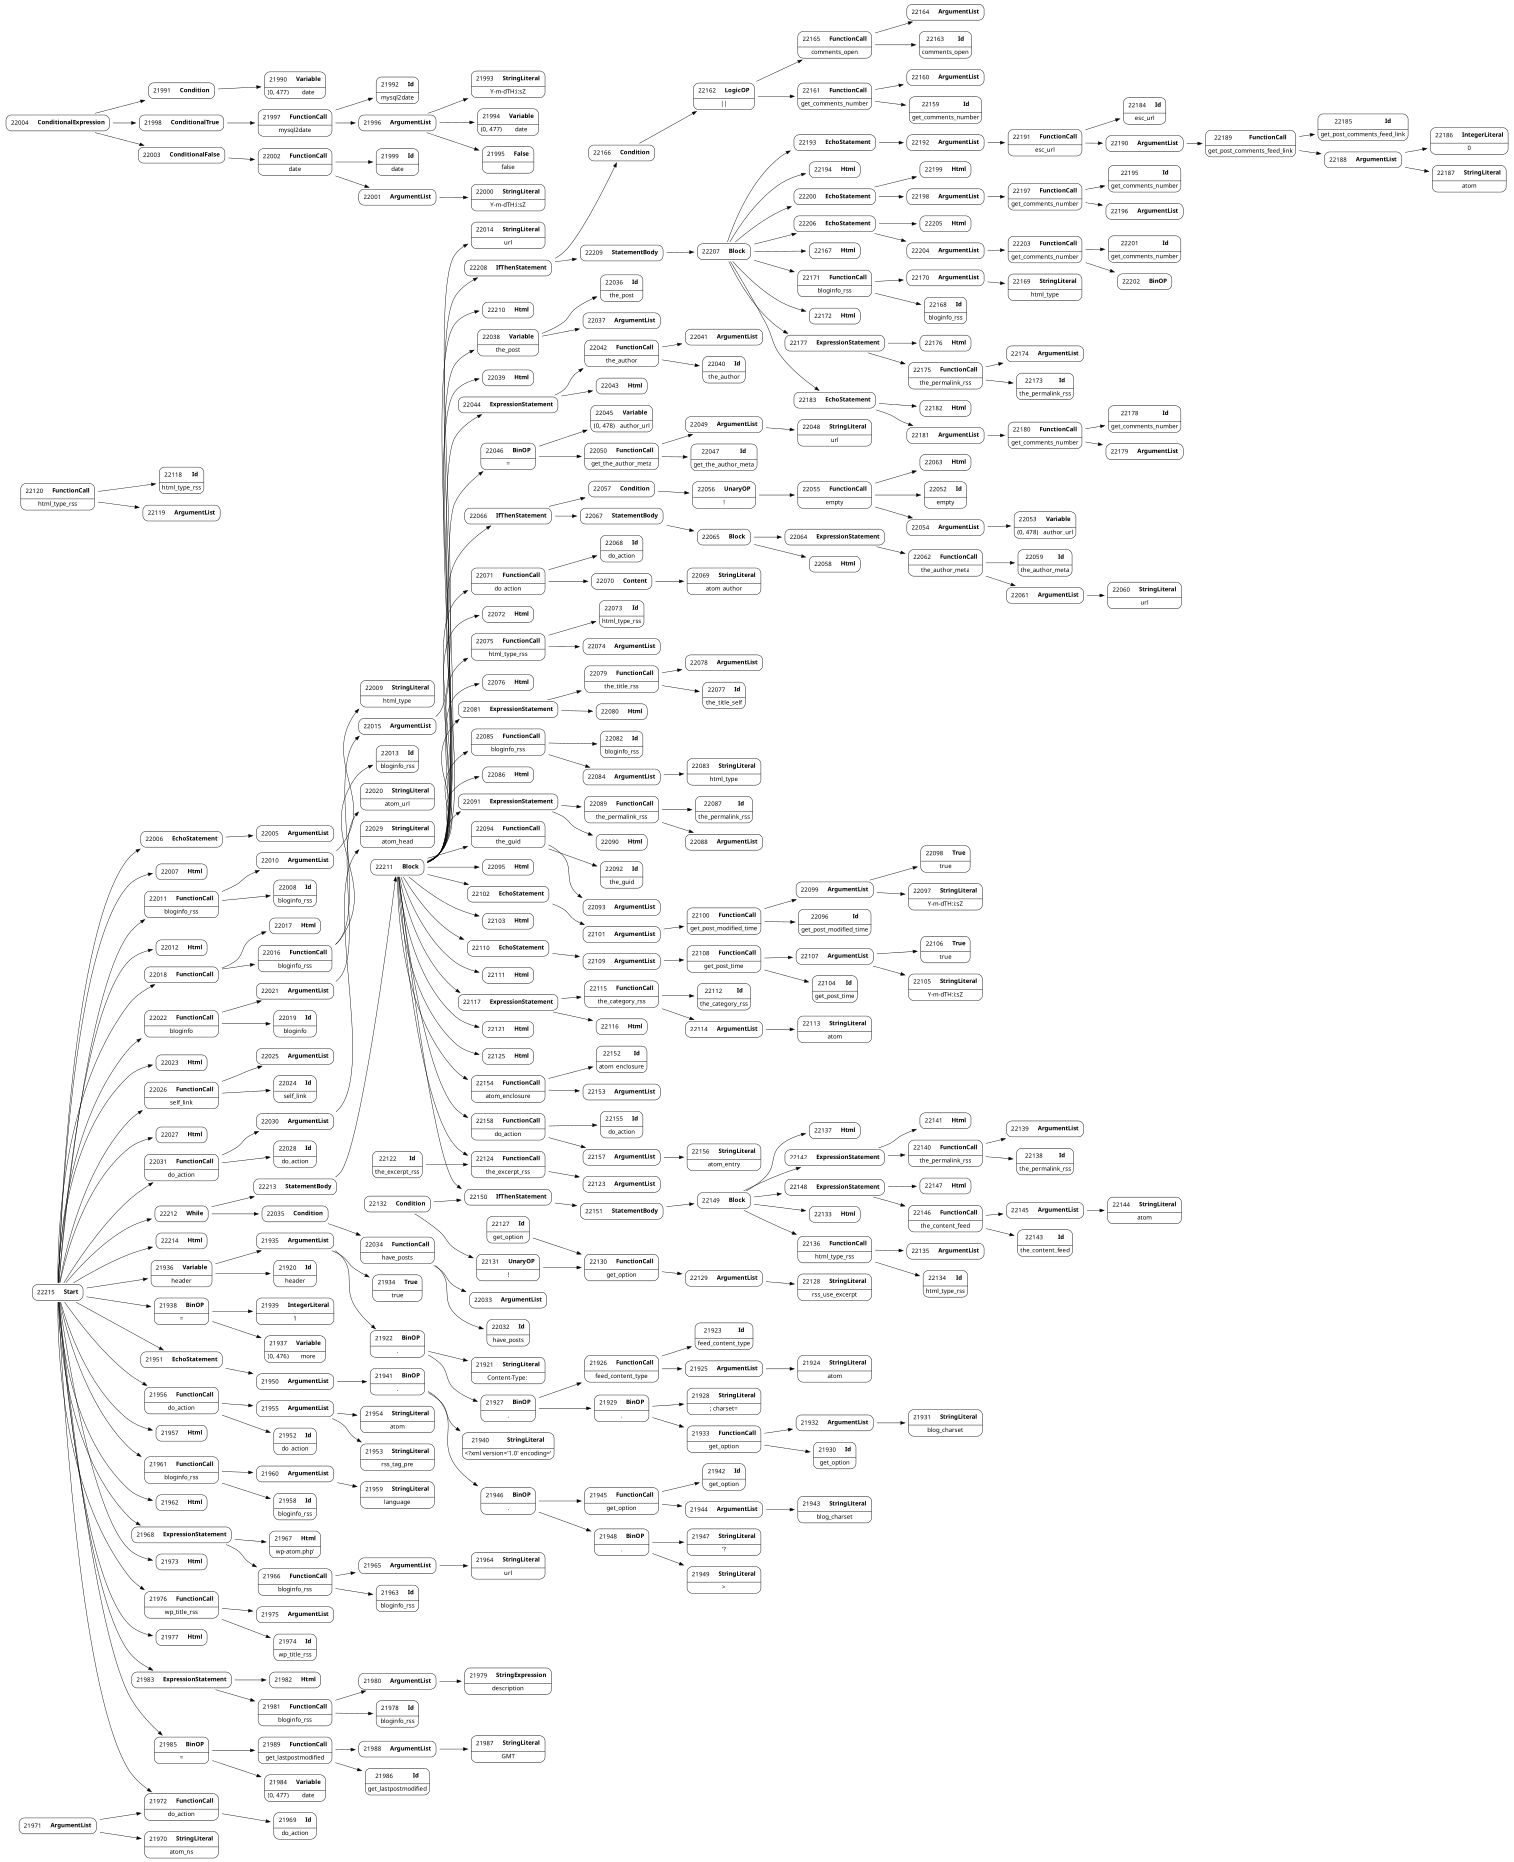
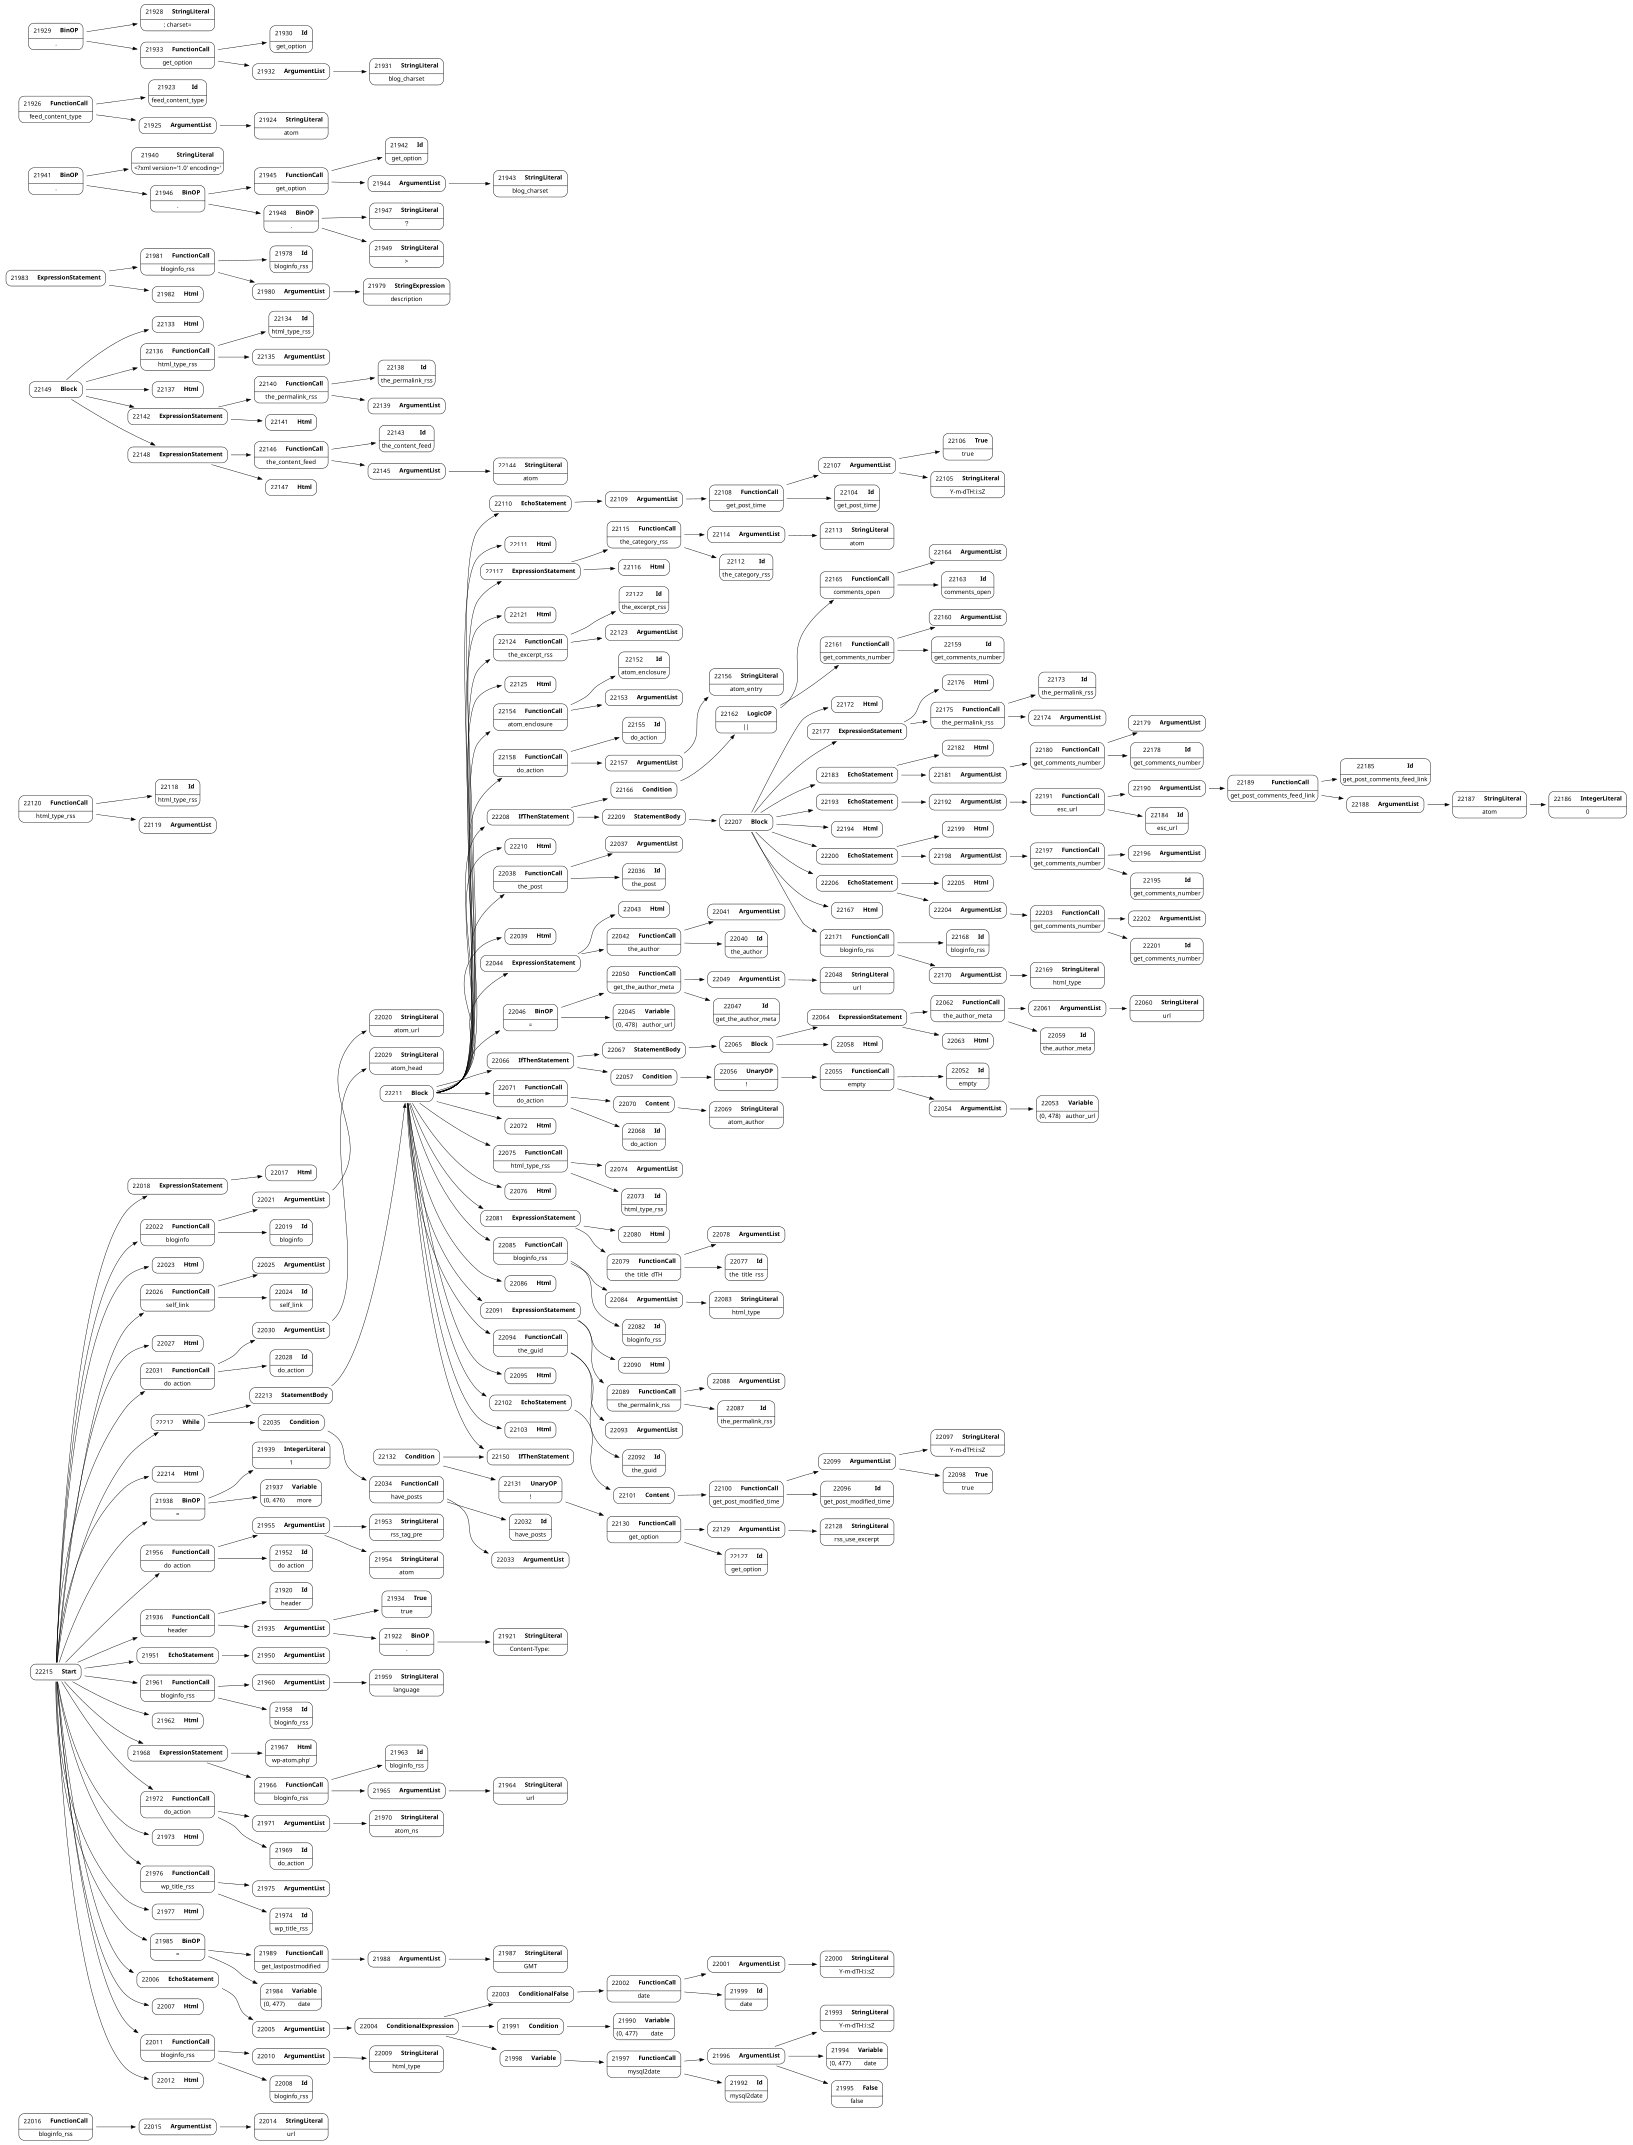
node "21998": text "ConditionalTrue" -> "Variable"
edge "22188" -> "22186": now "22187" -> "22186"
node "22202": text "BinOP" -> "ArgumentList"
node "22038": text "Variable" -> "FunctionCall"
edge "22055" -> "22063": now "22064" -> "22063"
node "22079": text "the_title_rss" -> "the_title_dTH"
node "22077": text "the_title_self" -> "the_title_rss"
node "22013": removed
node "22101": text "ArgumentList" -> "Content"
edge "22018" -> "22016": removed
node "22018": text "FunctionCall" -> "ExpressionStatement"
edge "22122" -> "22124": reversed
node "22151": removed
edge "22127" -> "22130": reversed
node "21936": text "Variable" -> "FunctionCall"
edge "21950" -> "21941": removed
node "21927": removed
node "21957": removed
edge "22215" -> "21983": removed
node "21986": removed
edge "21971" -> "21972": reversed
edge "22005" -> "22004": added
